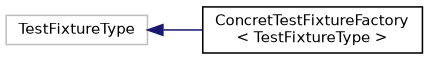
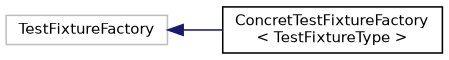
node "TestFixtureType": label "TestFixtureType" -> "TestFixtureFactory"
